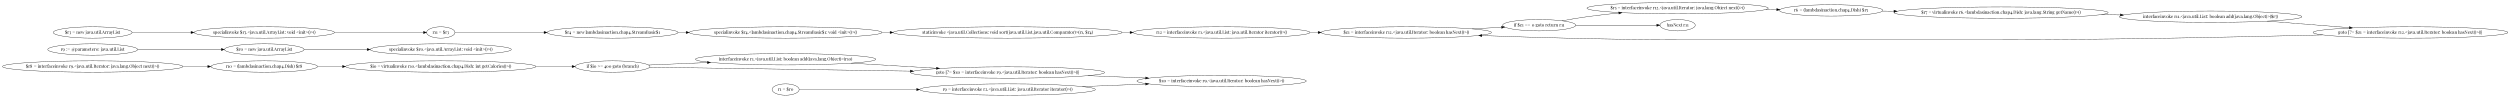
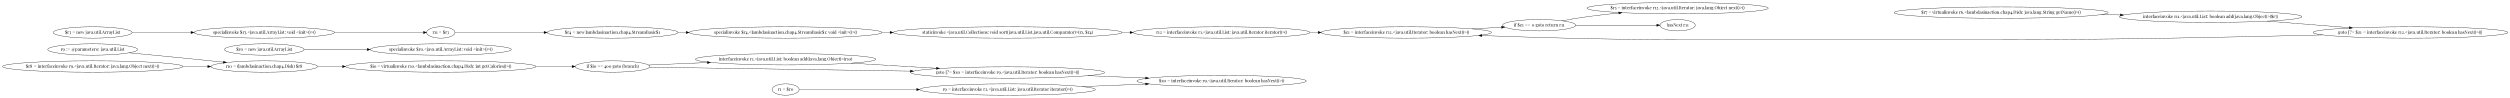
node "r6 = (lambdasinaction.chap4.Dish) $r5": removed
edge "r9 := @parameter0: java.util.List" -> "$r0 = new java.util.ArrayList": now "r9 := @parameter0: java.util.List" -> "r10 = (lambdasinaction.chap4.Dish) $r8"
